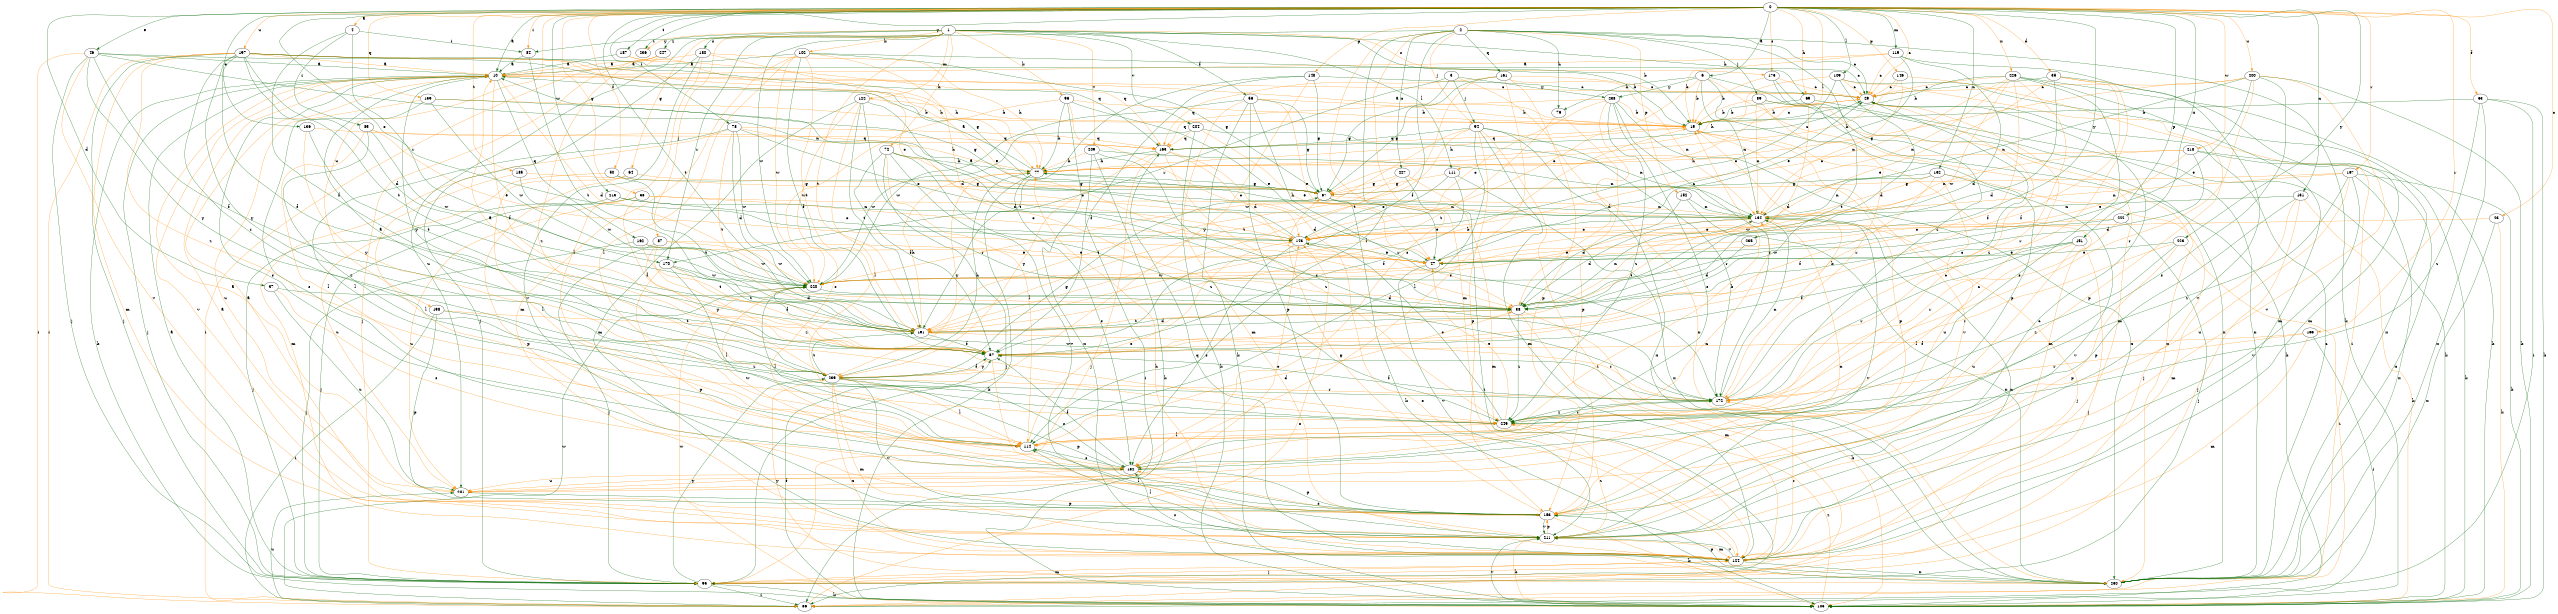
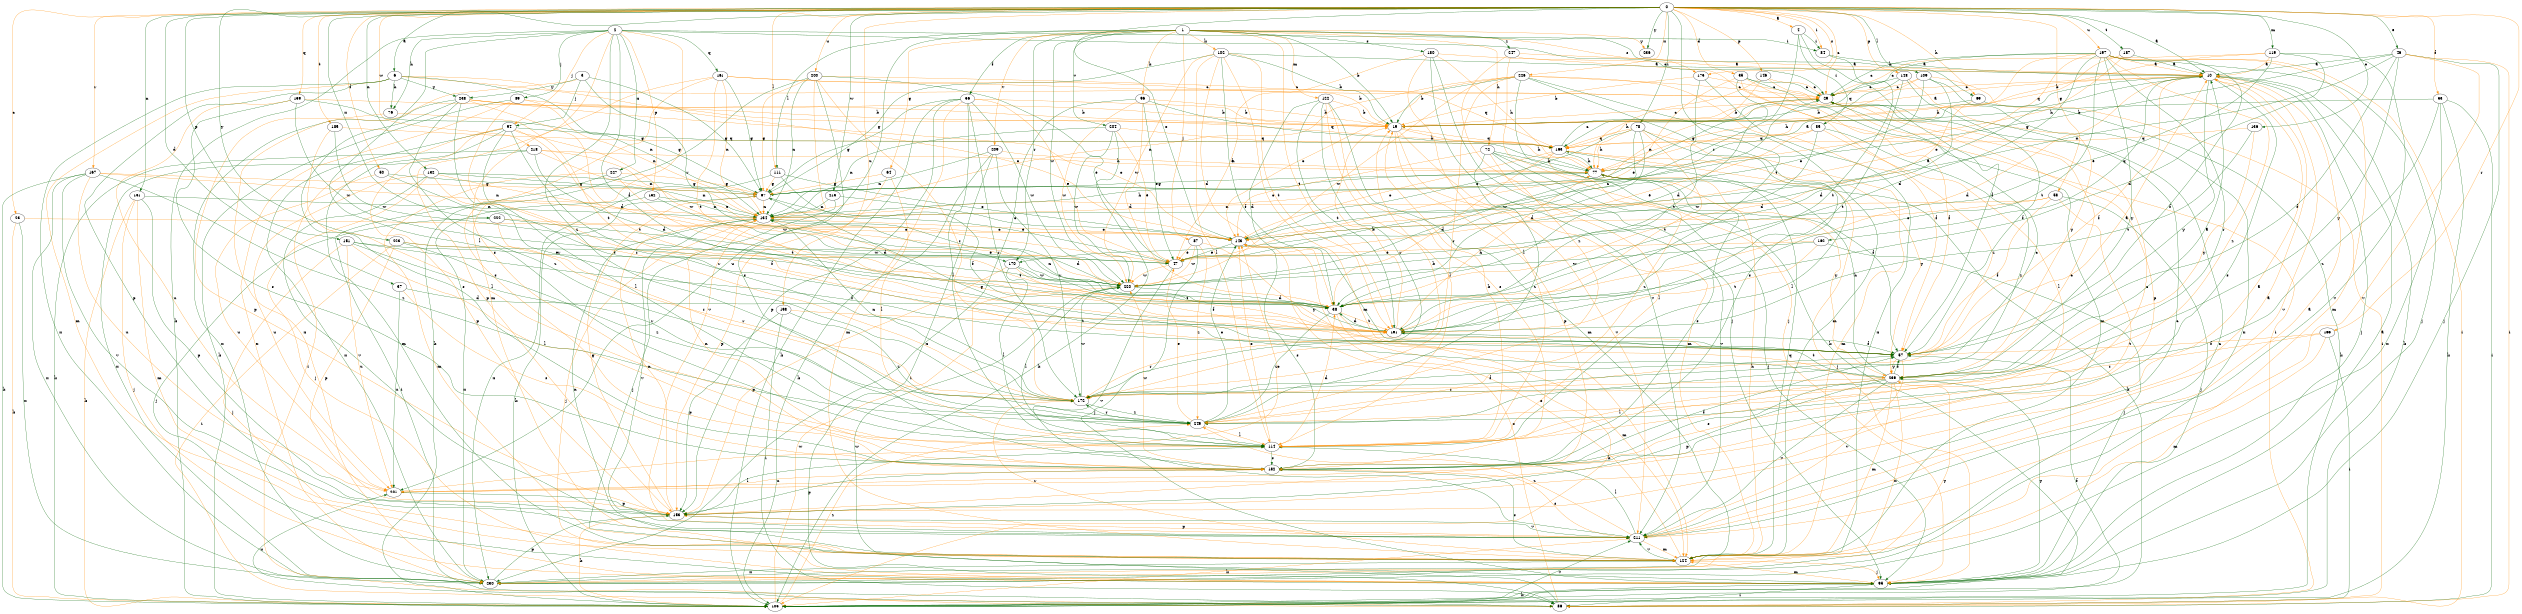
edge "185" -> "67": now "185" -> "163"
node "235": removed
edge "58" -> "201": label "u" -> "t"
edge "56" -> "114": added, label "l"
